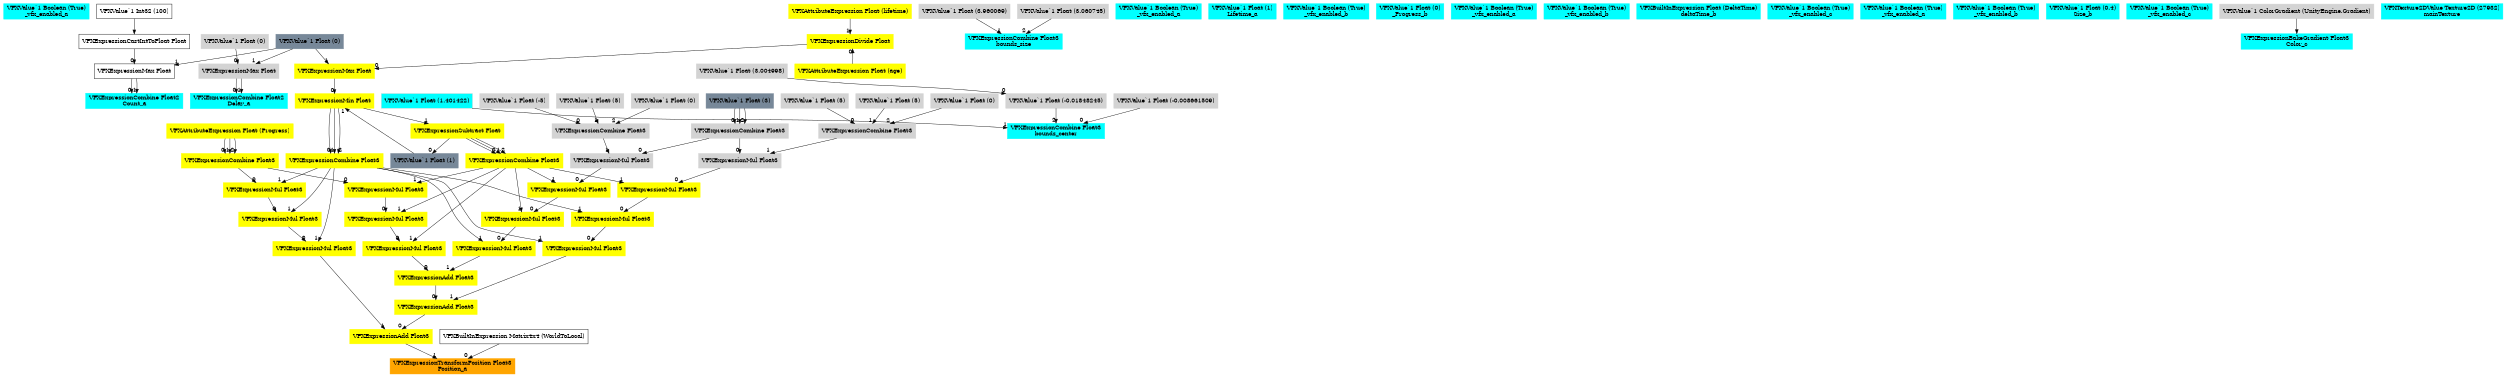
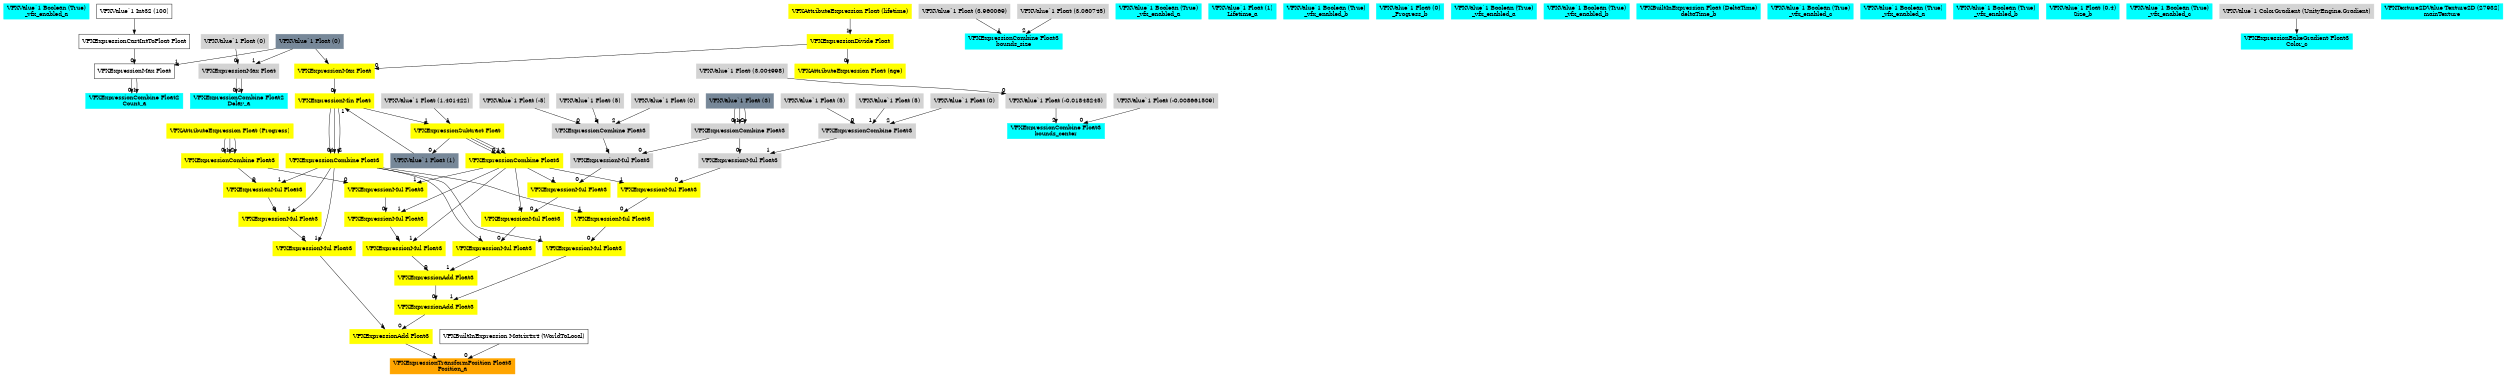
edge "VFXAttributeExpression Float (age)" -> "VFXExpressionDivide Float": reversed
node "VFXValue`1 Float (1.401422)": fillcolor cyan -> lightgray
edge "VFXValue`1 Float (1.401422)" -> "VFXExpressionCombine Float3 bounds_center": now "VFXValue`1 Float (1.401422)" -> "VFXExpressionSubtract Float"
